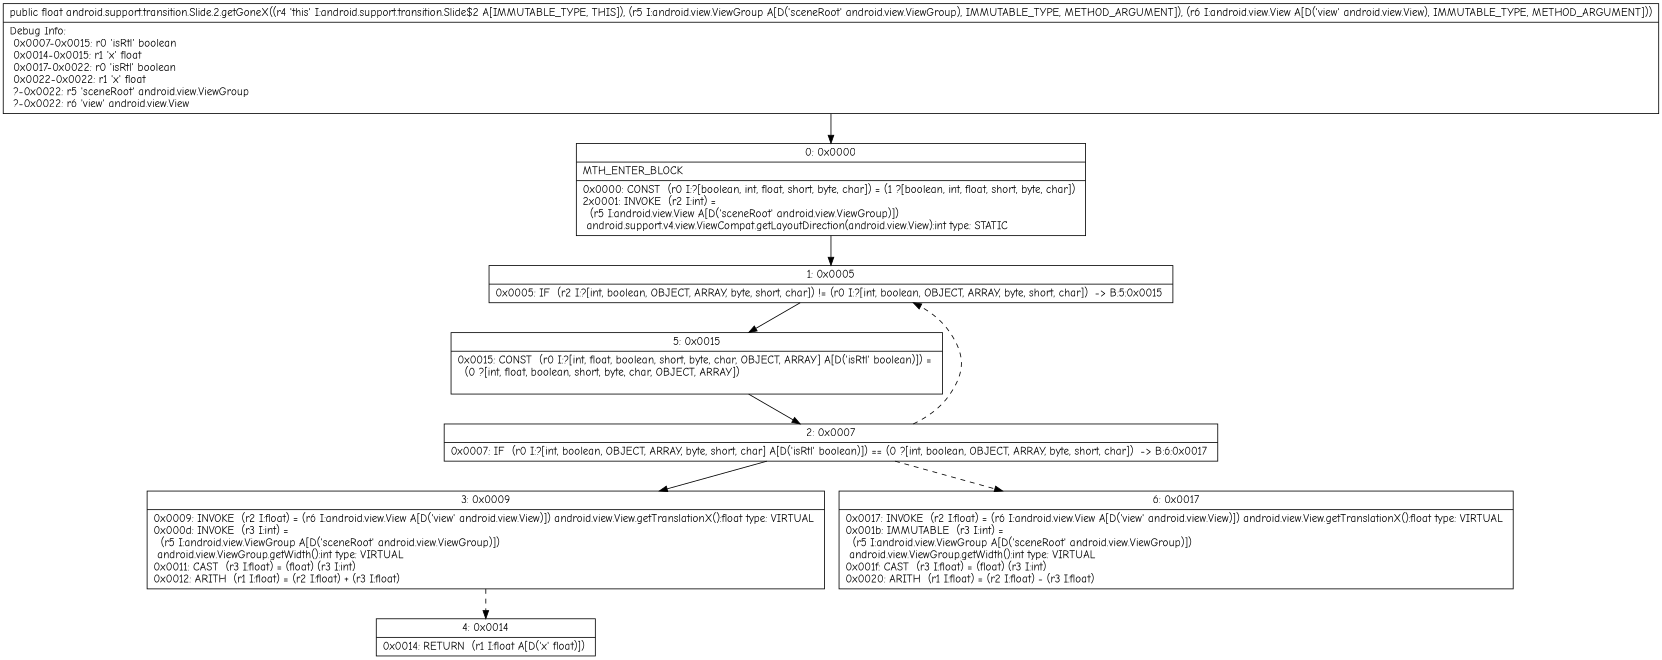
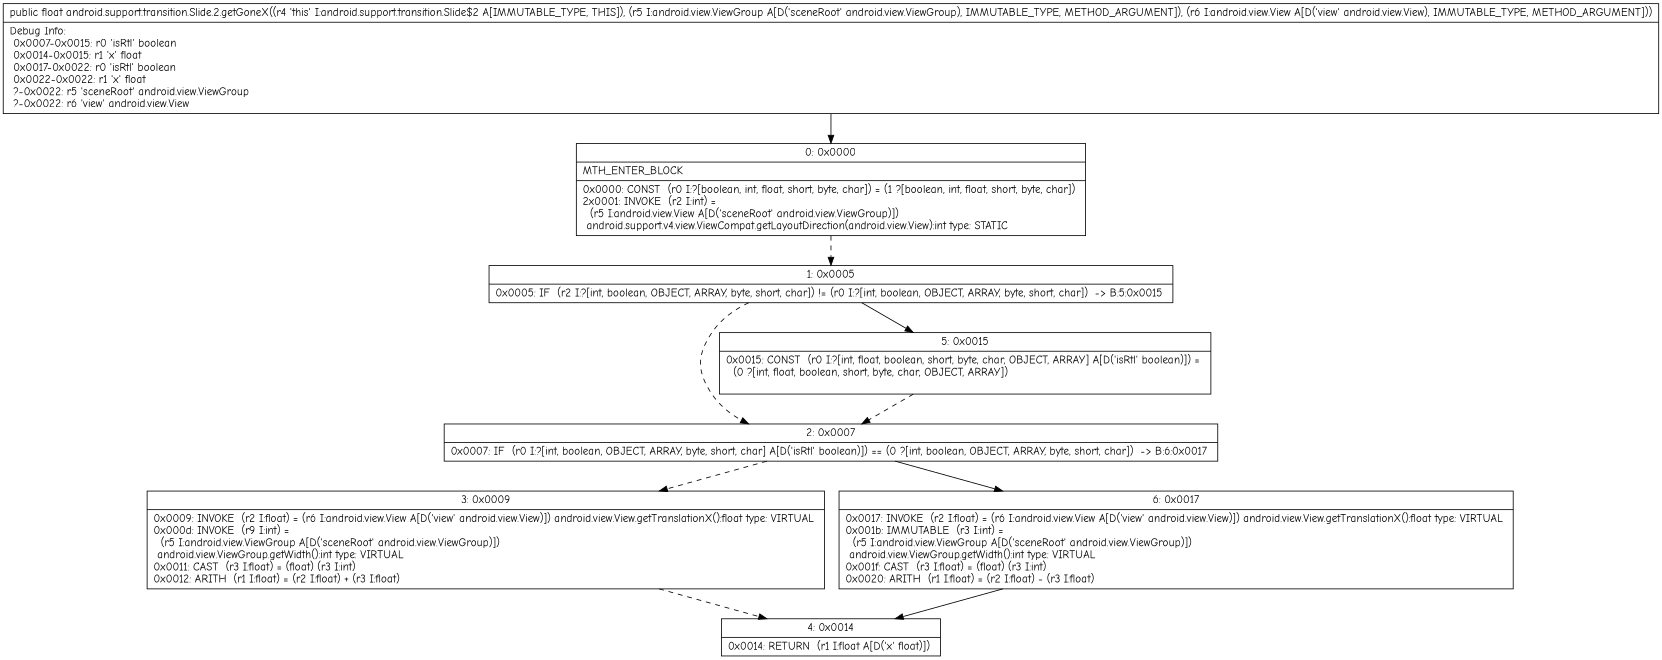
edge "0: 0x0000" -> "1: 0x0005": style solid -> dashed
edge "2: 0x0007" -> "1: 0x0005": reversed
edge "5: 0x0015" -> "2: 0x0007": style solid -> dashed
edge "2: 0x0007" -> "3: 0x0009": style solid -> dashed
edge "2: 0x0007" -> "6: 0x0017": style dashed -> solid
node "3: 0x0009": text "0x000d: INVOKE  (r3 I:int) =" -> "0x000d: INVOKE  (r9 I:int) ="
edge "6: 0x0017" -> "4: 0x0014": added
